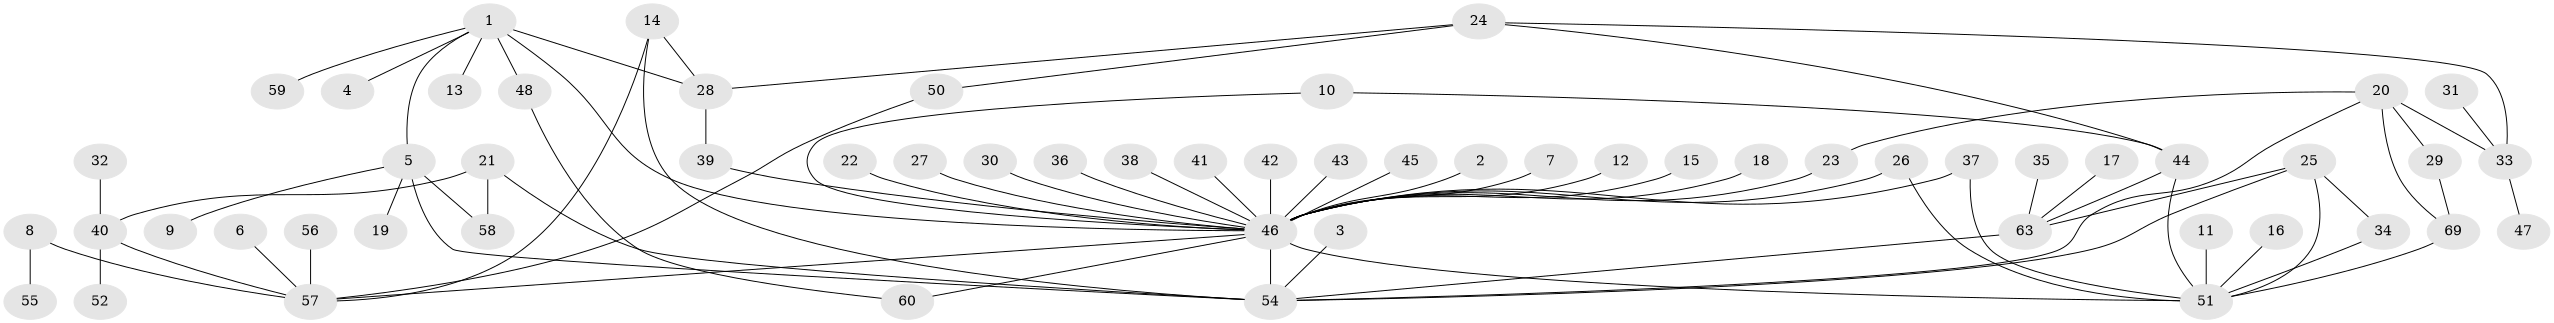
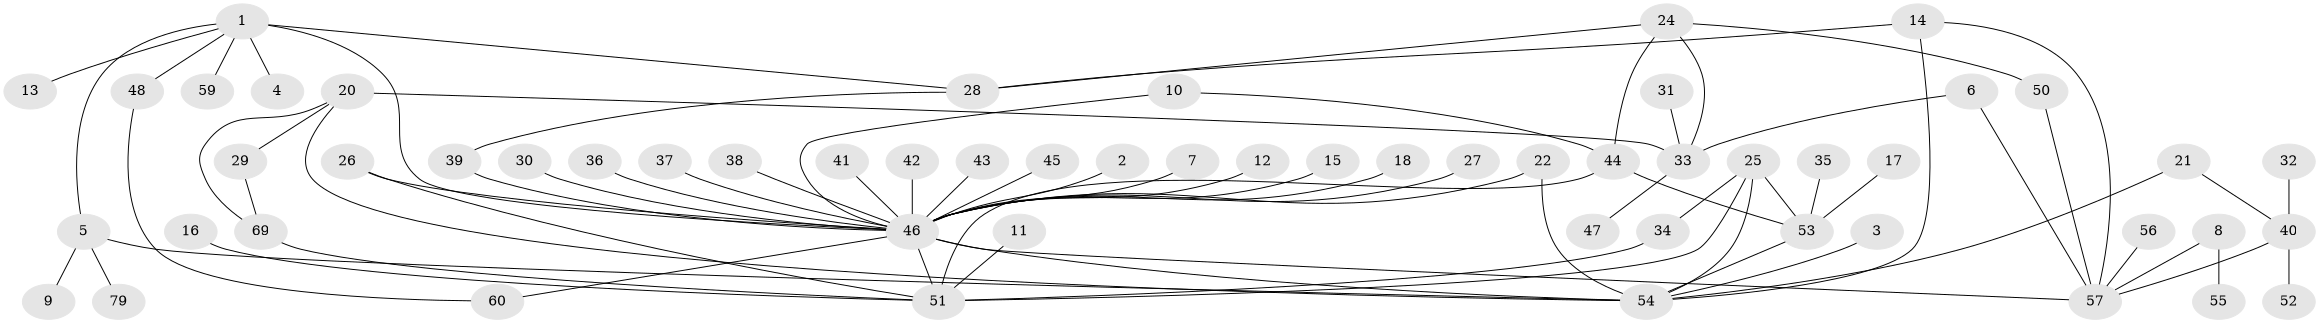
edge "6" -- "33": added
node "23": removed
node "19": label "19" -> "79"
node "58": removed
node "63": label "63" -> "53"
edge "22" -- "54": added
edge "37" -- "51": removed
